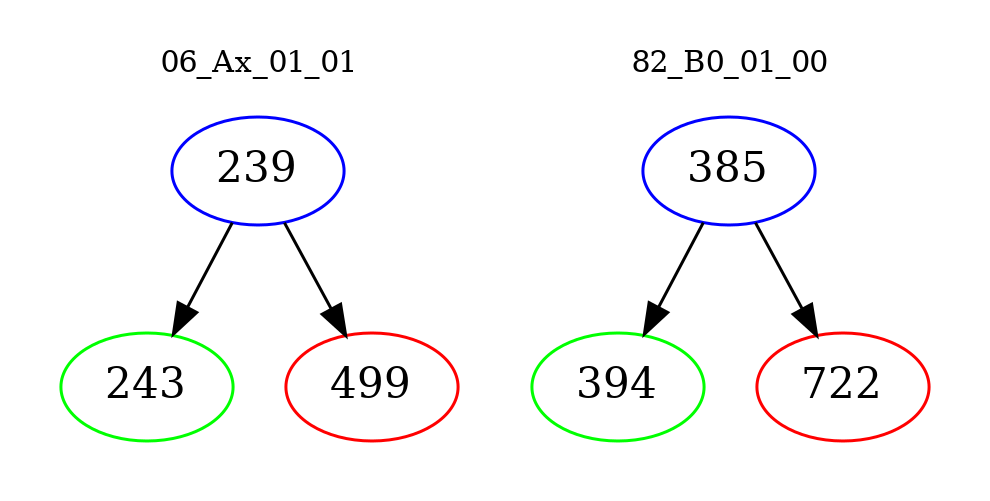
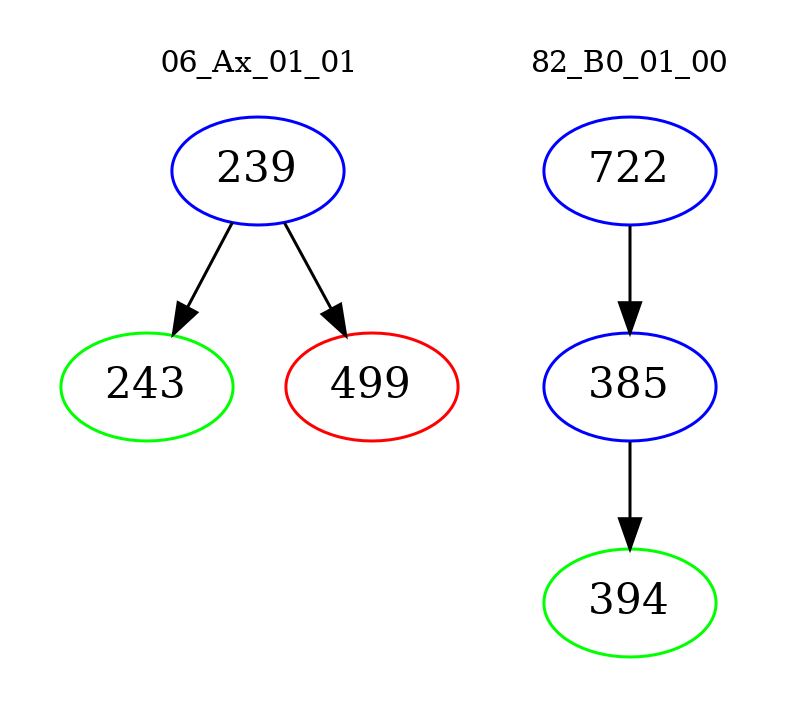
edge "385" -> "722": reversed
node "722": color red -> blue
